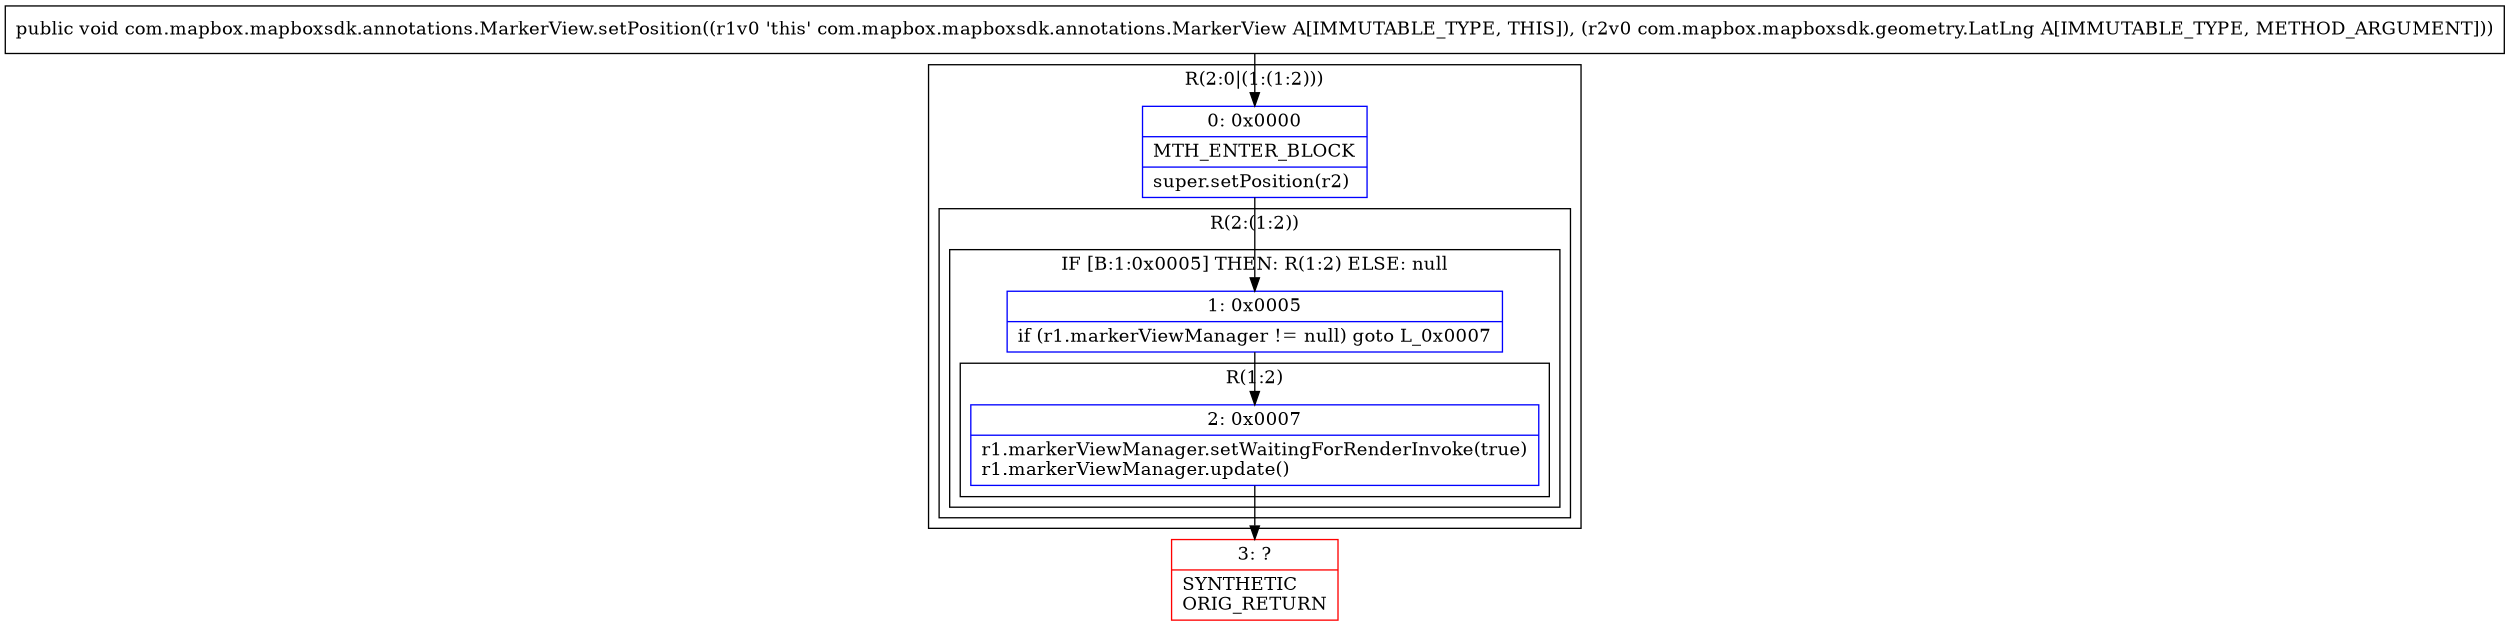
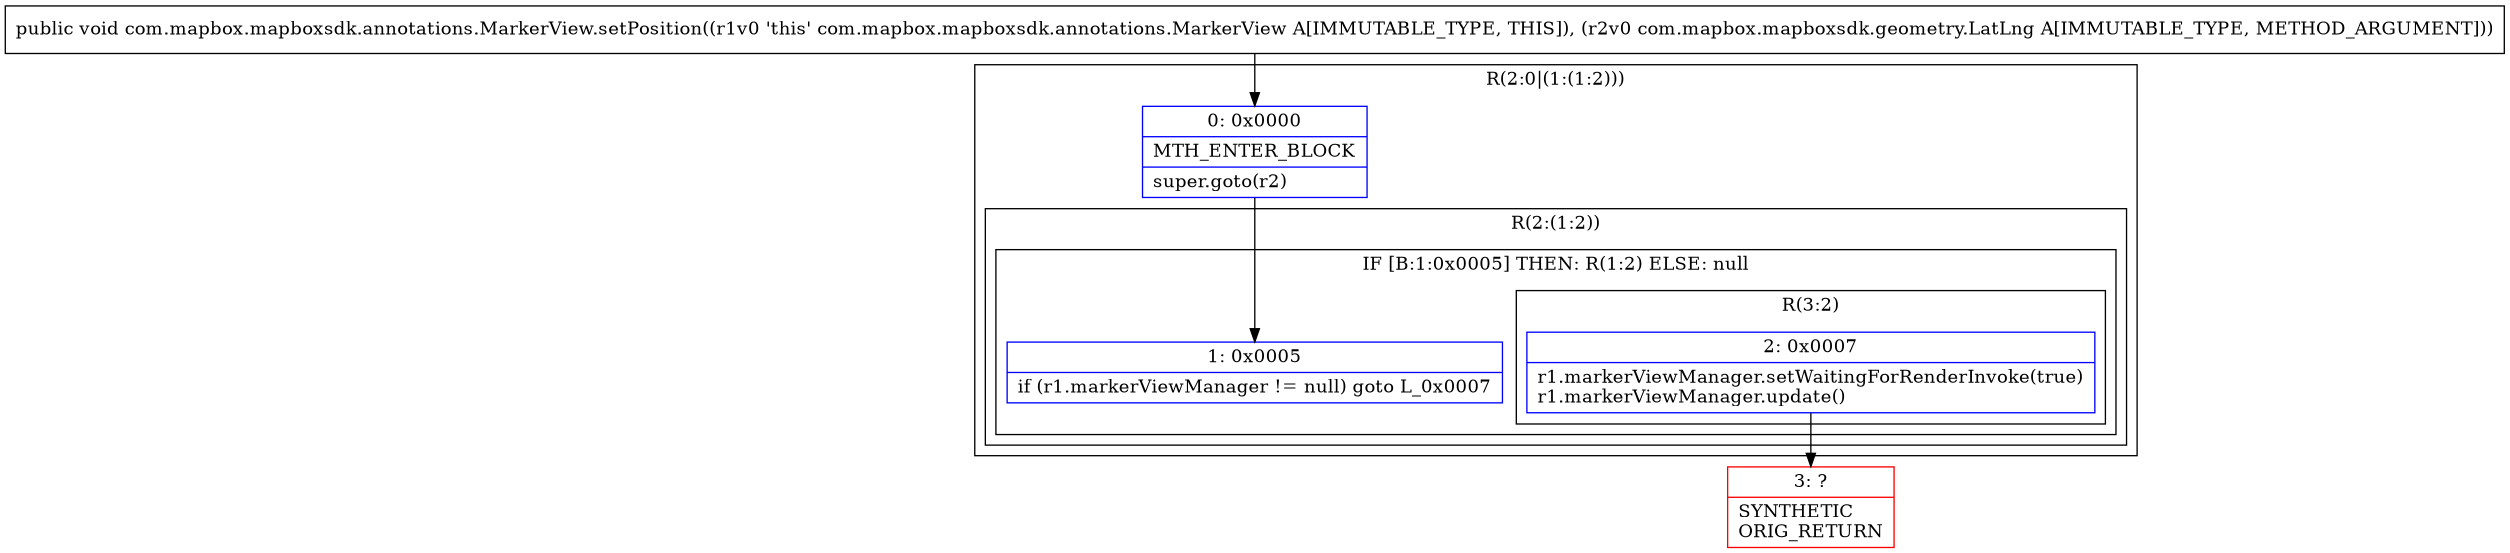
node "0: 0x0000": text "super.setPosition(r2)" -> "super.goto(r2)"
edge "1: 0x0005" -> "2: 0x0007": removed
cluster "R(1:2)": label "R(1:2)" -> "R(3:2)"
